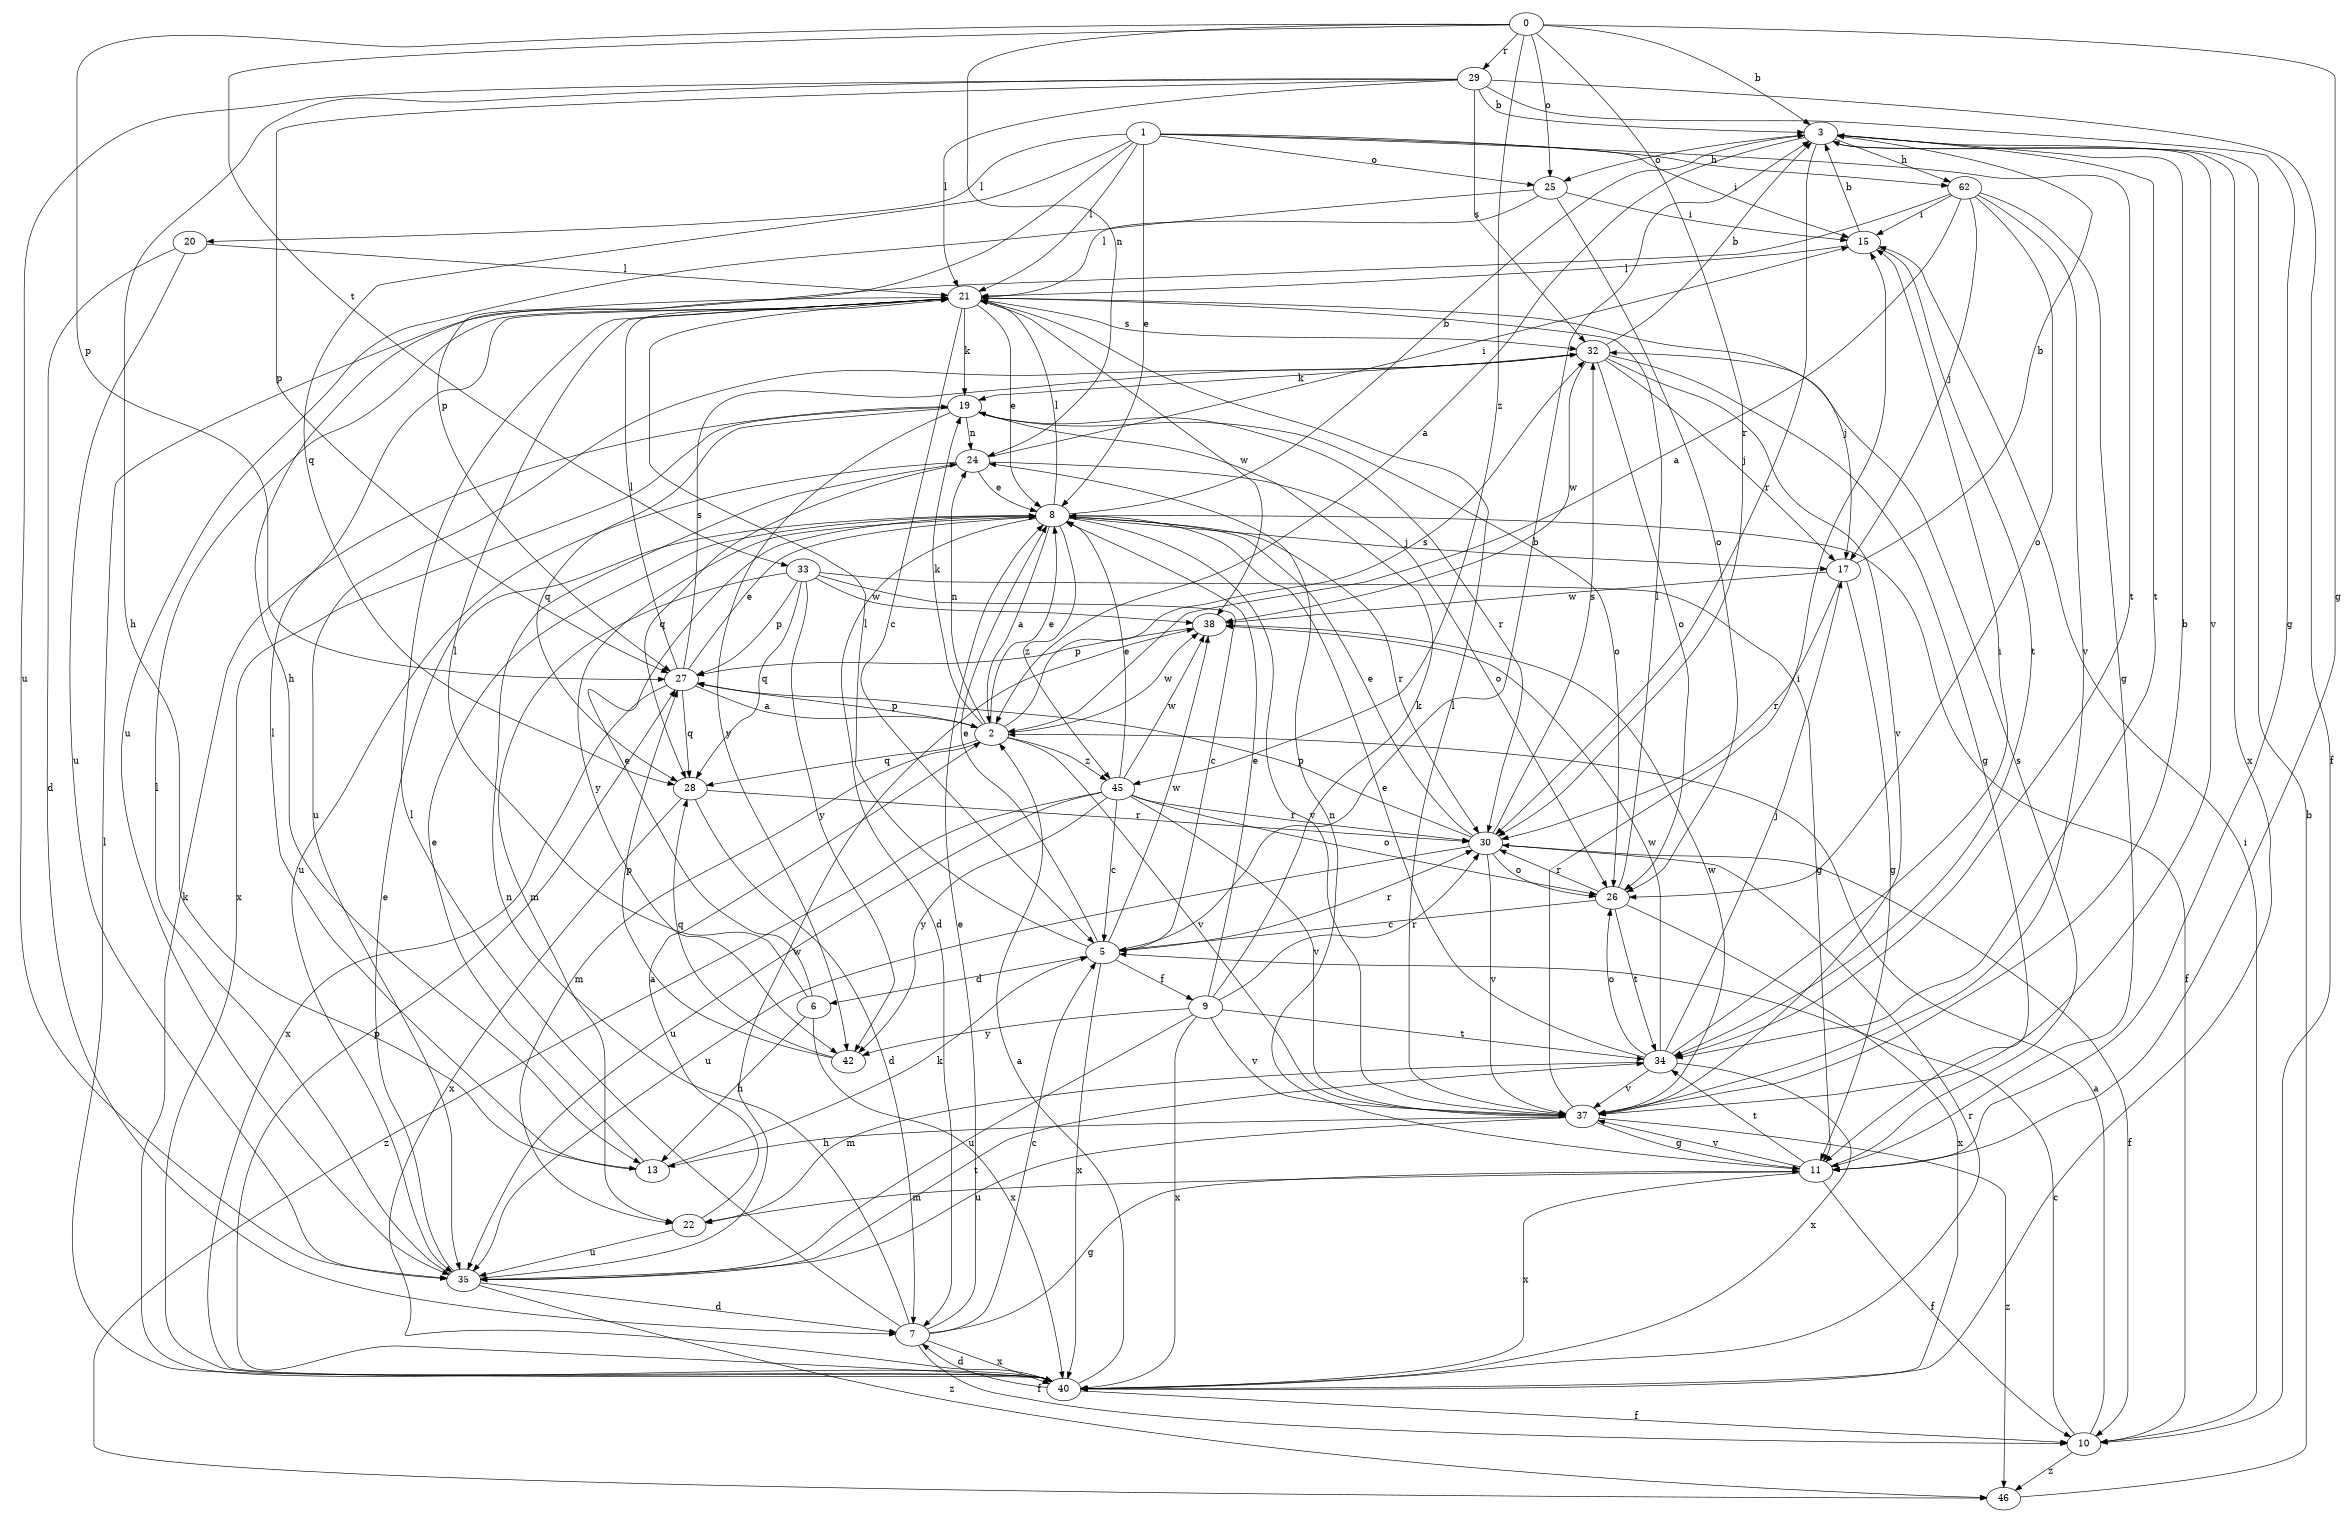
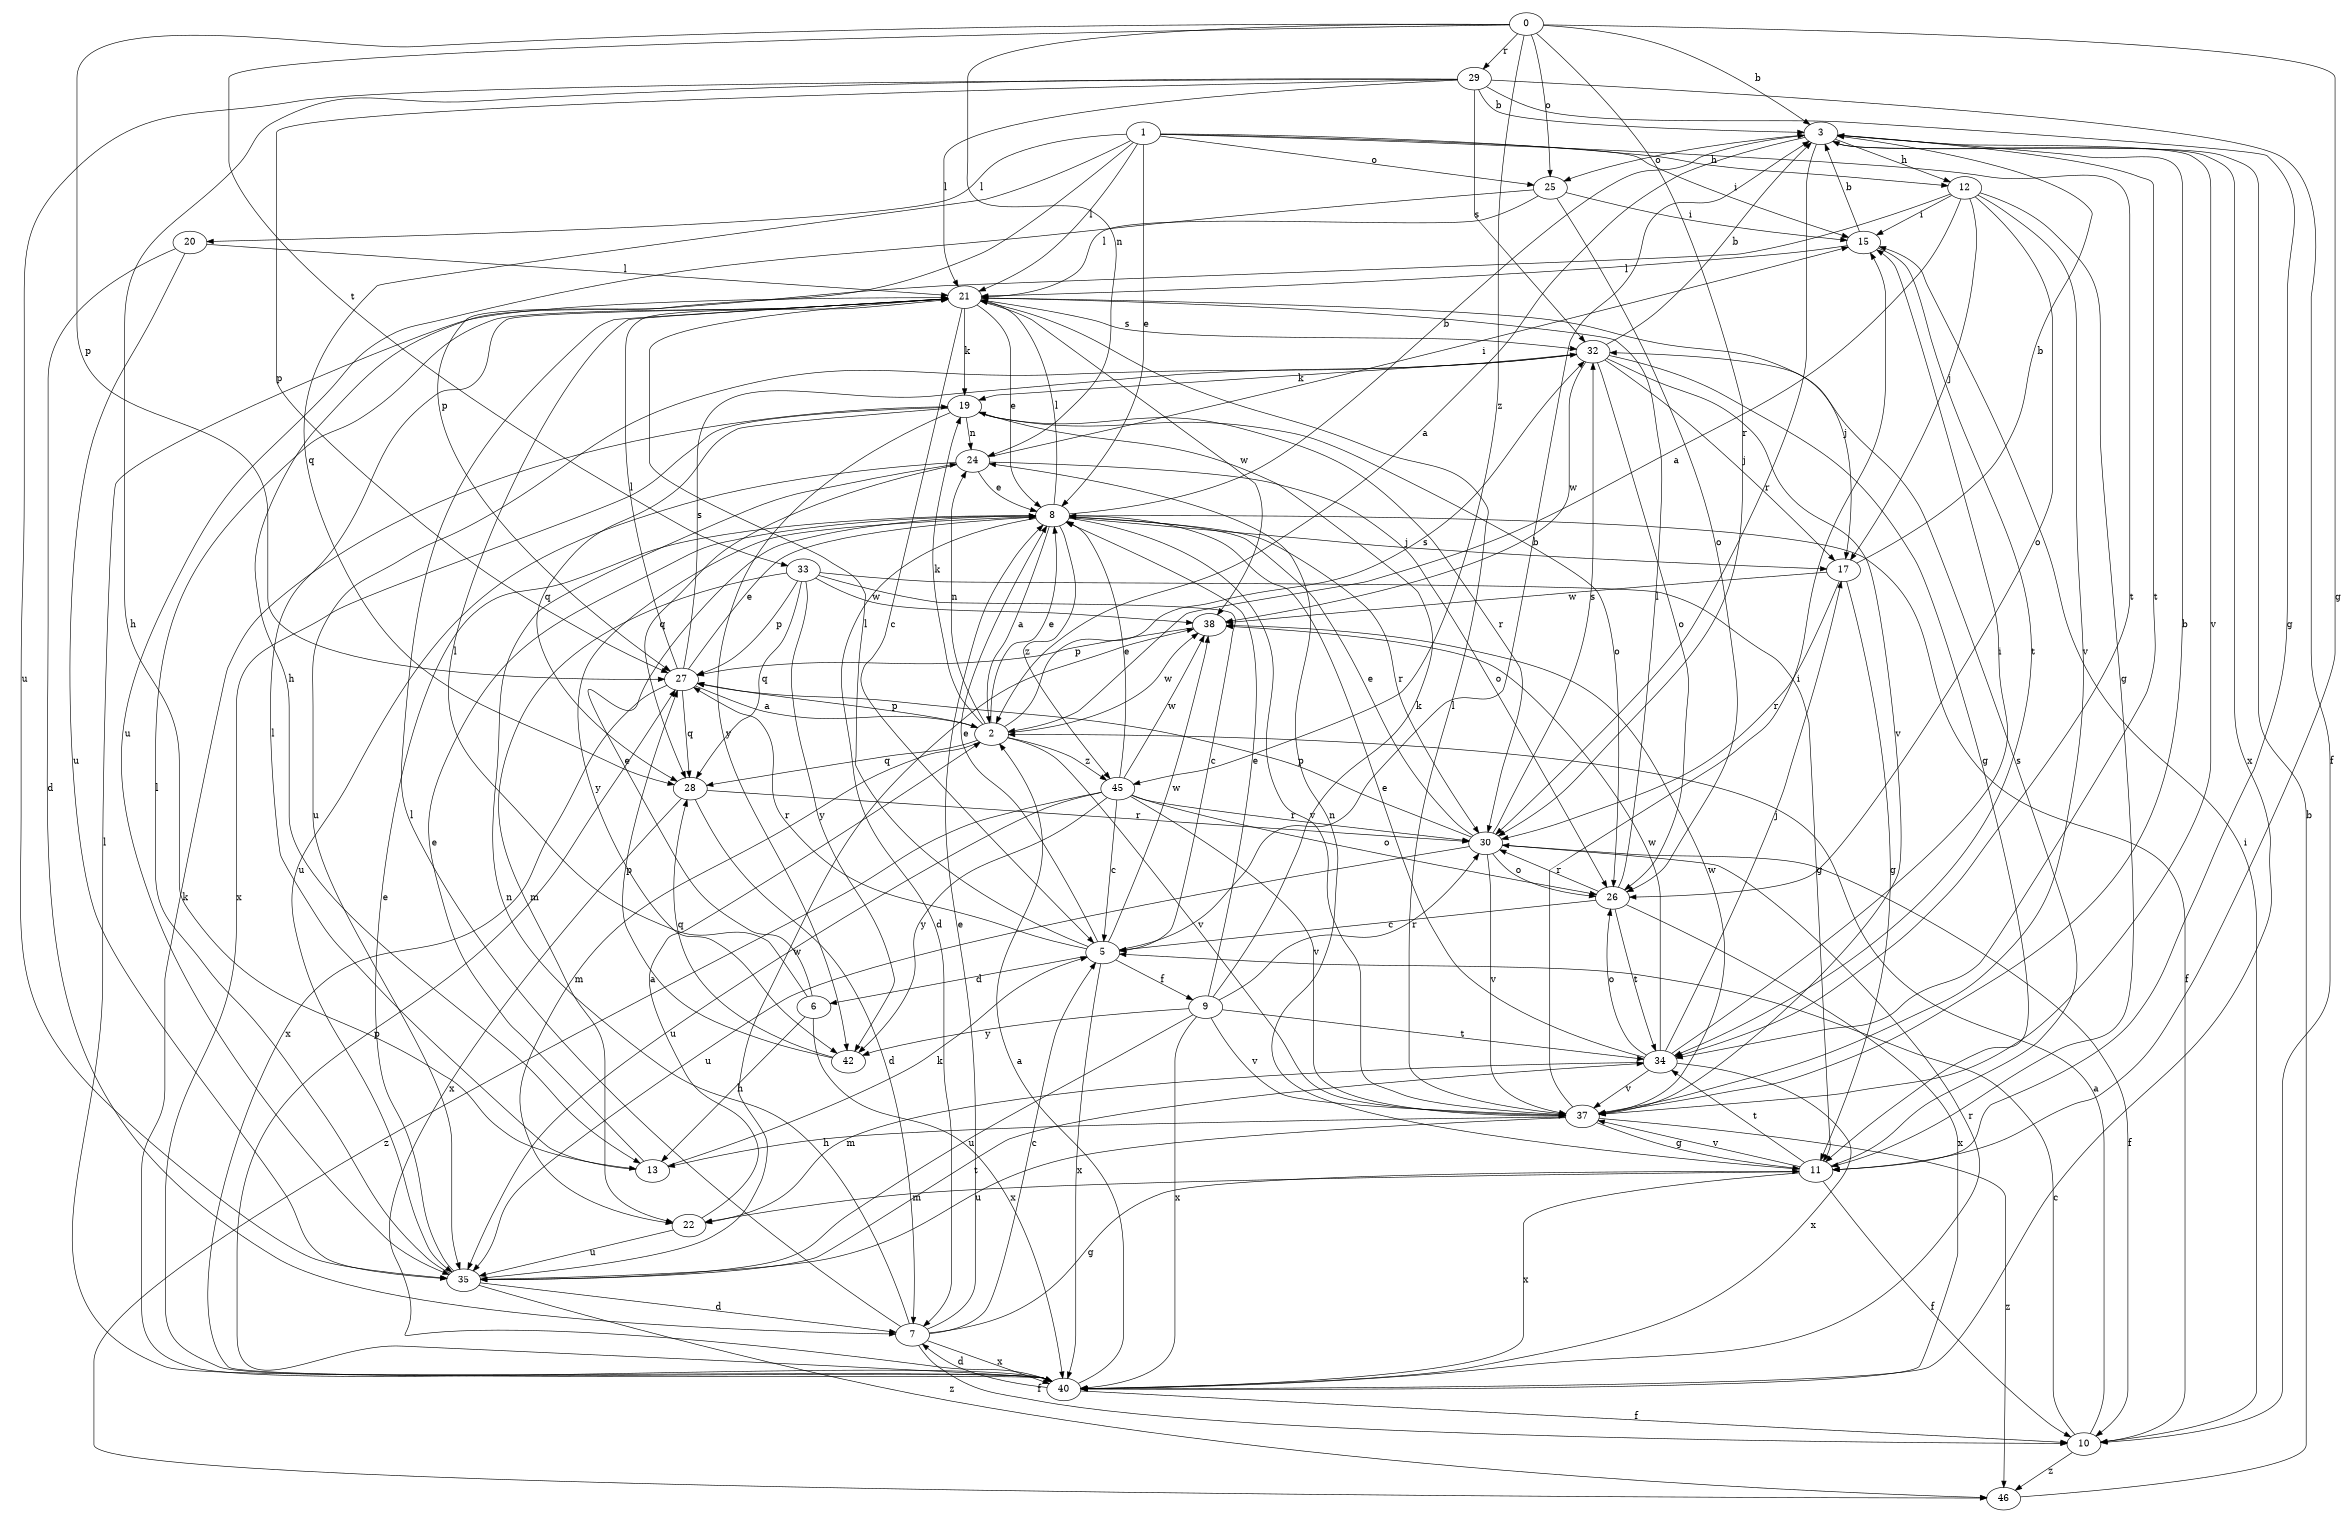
node "62": label "62" -> "12"
edge "5" -> "30": now "5" -> "27"
